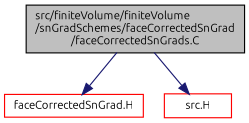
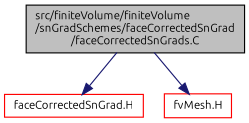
node "src.H": label "src.H" -> "fvMesh.H"
